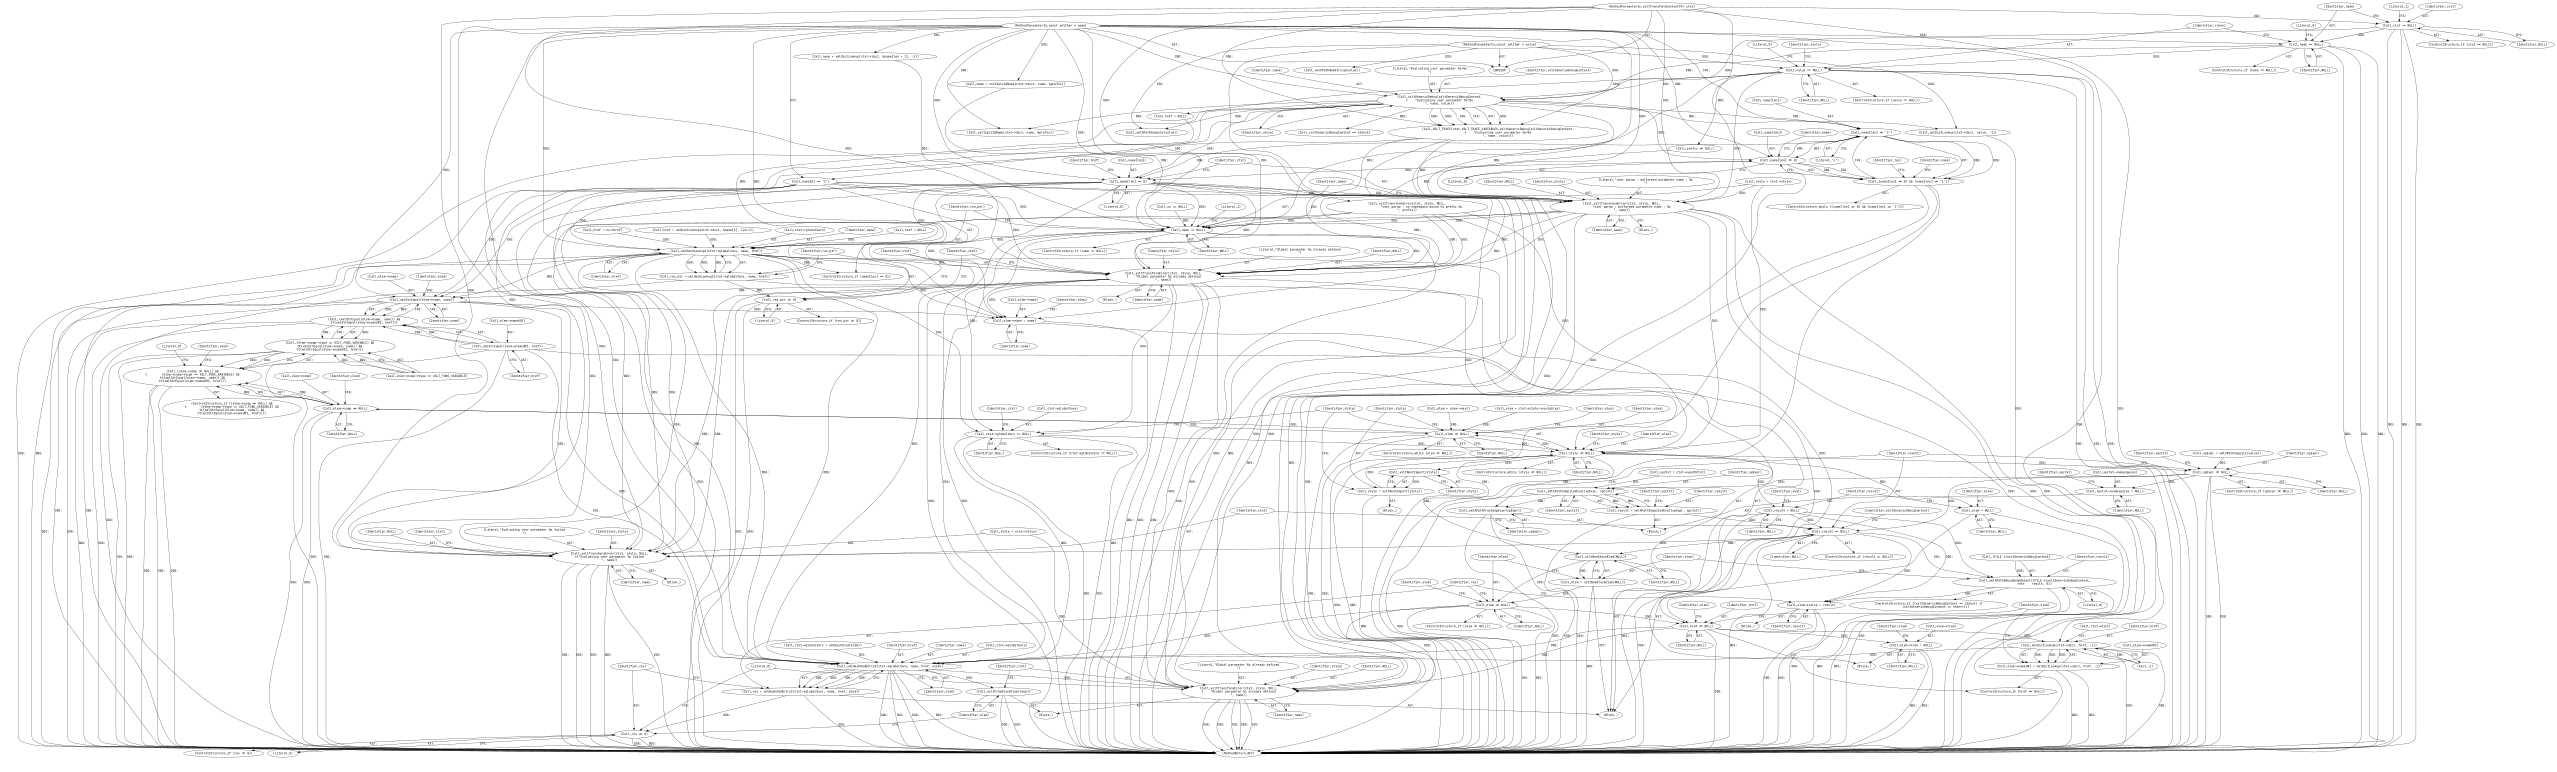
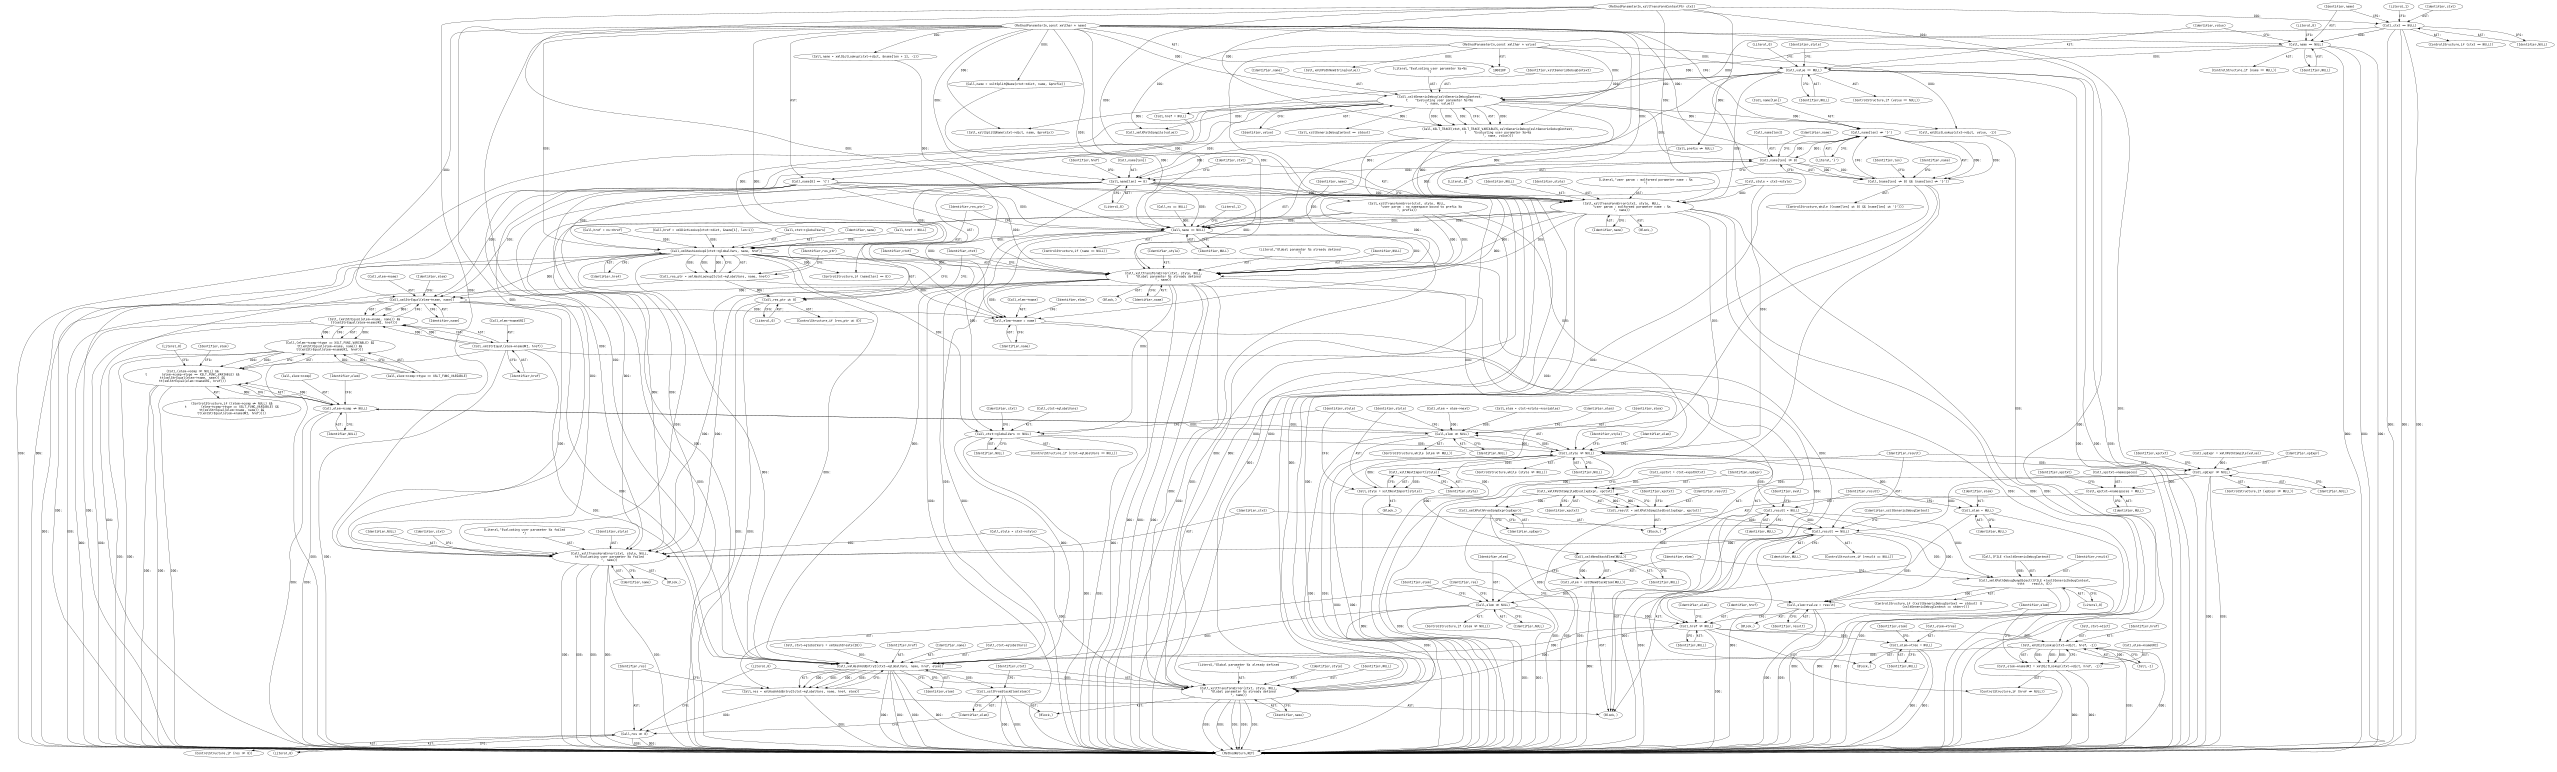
edge "(MethodParameterIn,xsltTransformContextPtr ctxt)" -> "1000109": removed, label "AST:"
edge "(Call,elem = xsltNewStackElem(NULL))" -> "(Call,xsltNewStackElem(NULL))": removed, label "CFG:"
